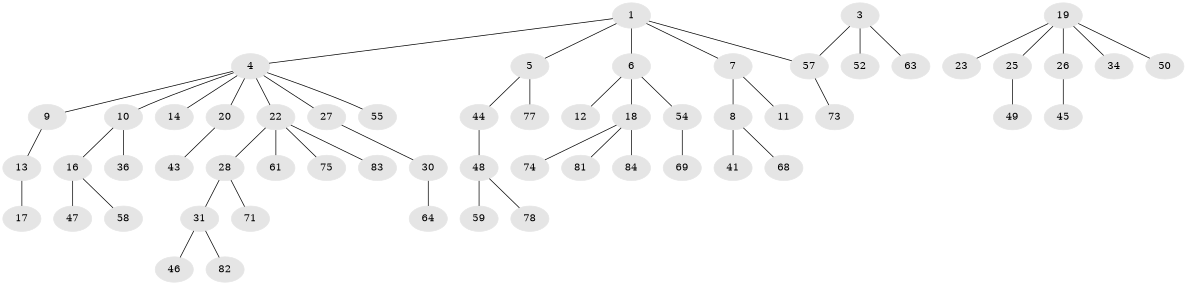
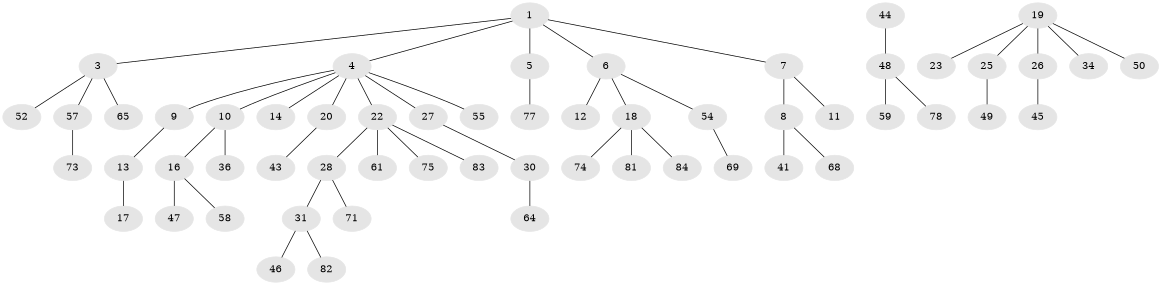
edge "1" -- "57": now "1" -- "3"
node "63": label "63" -> "65"
edge "5" -- "44": removed
